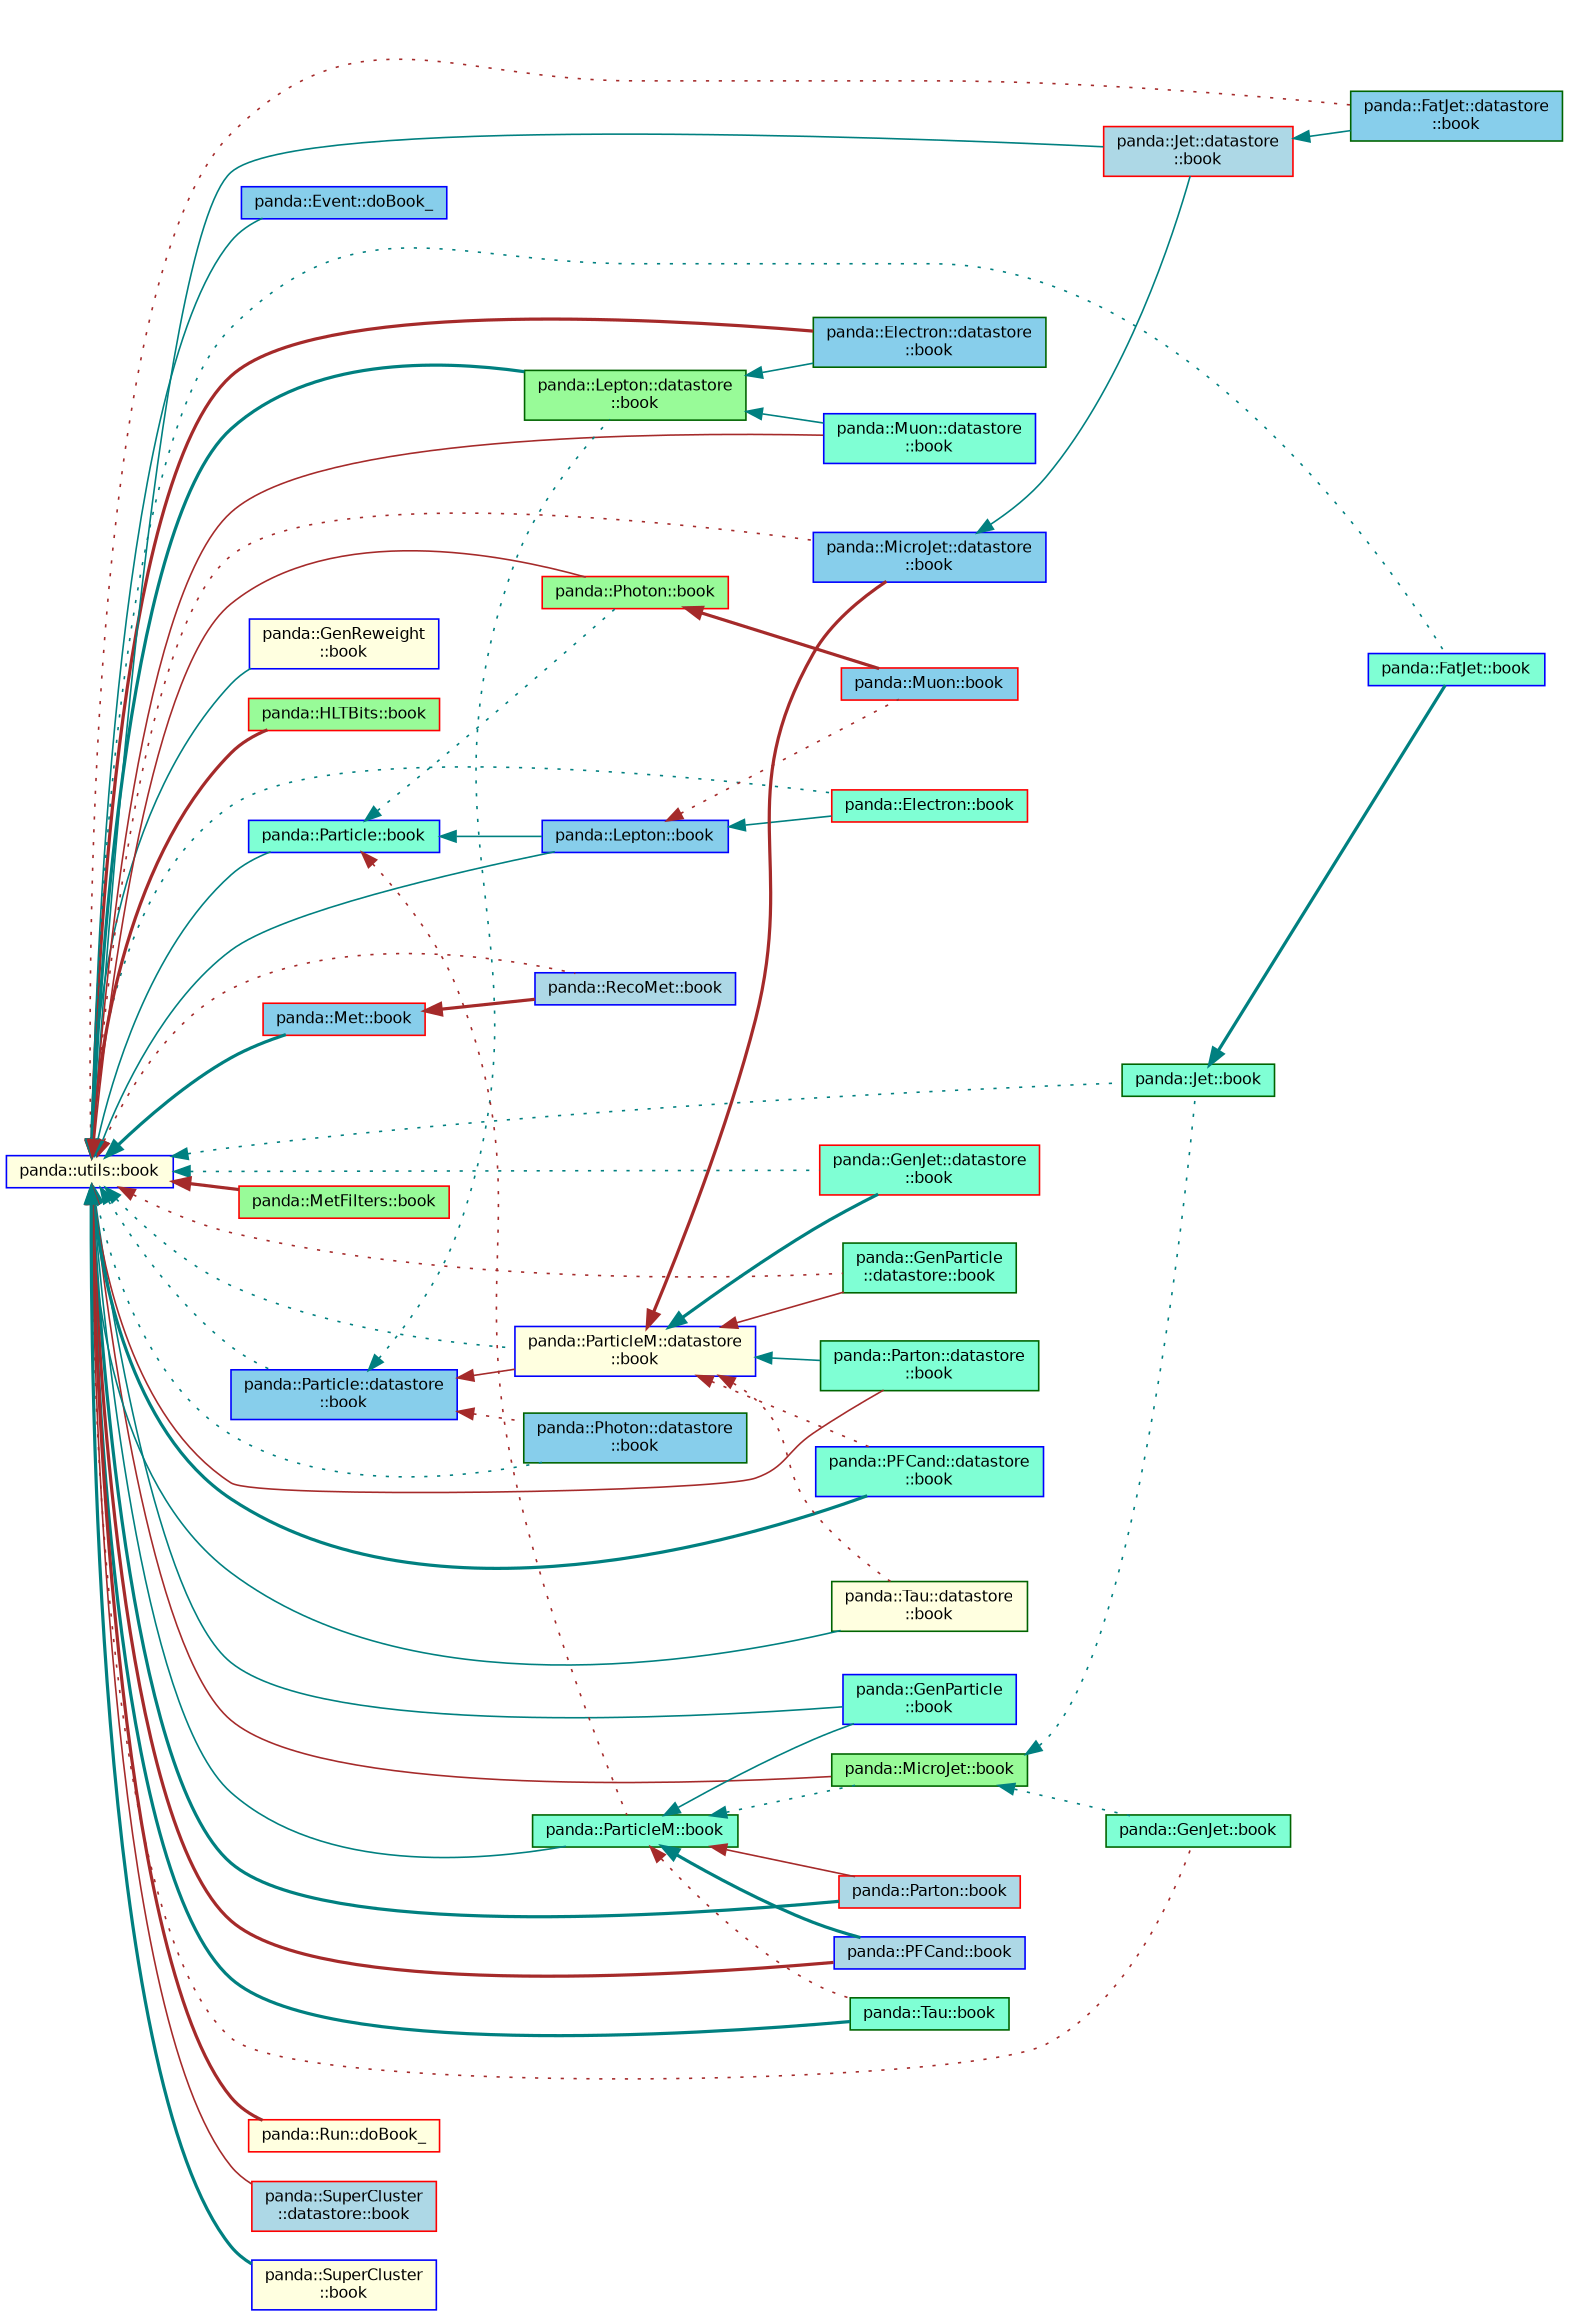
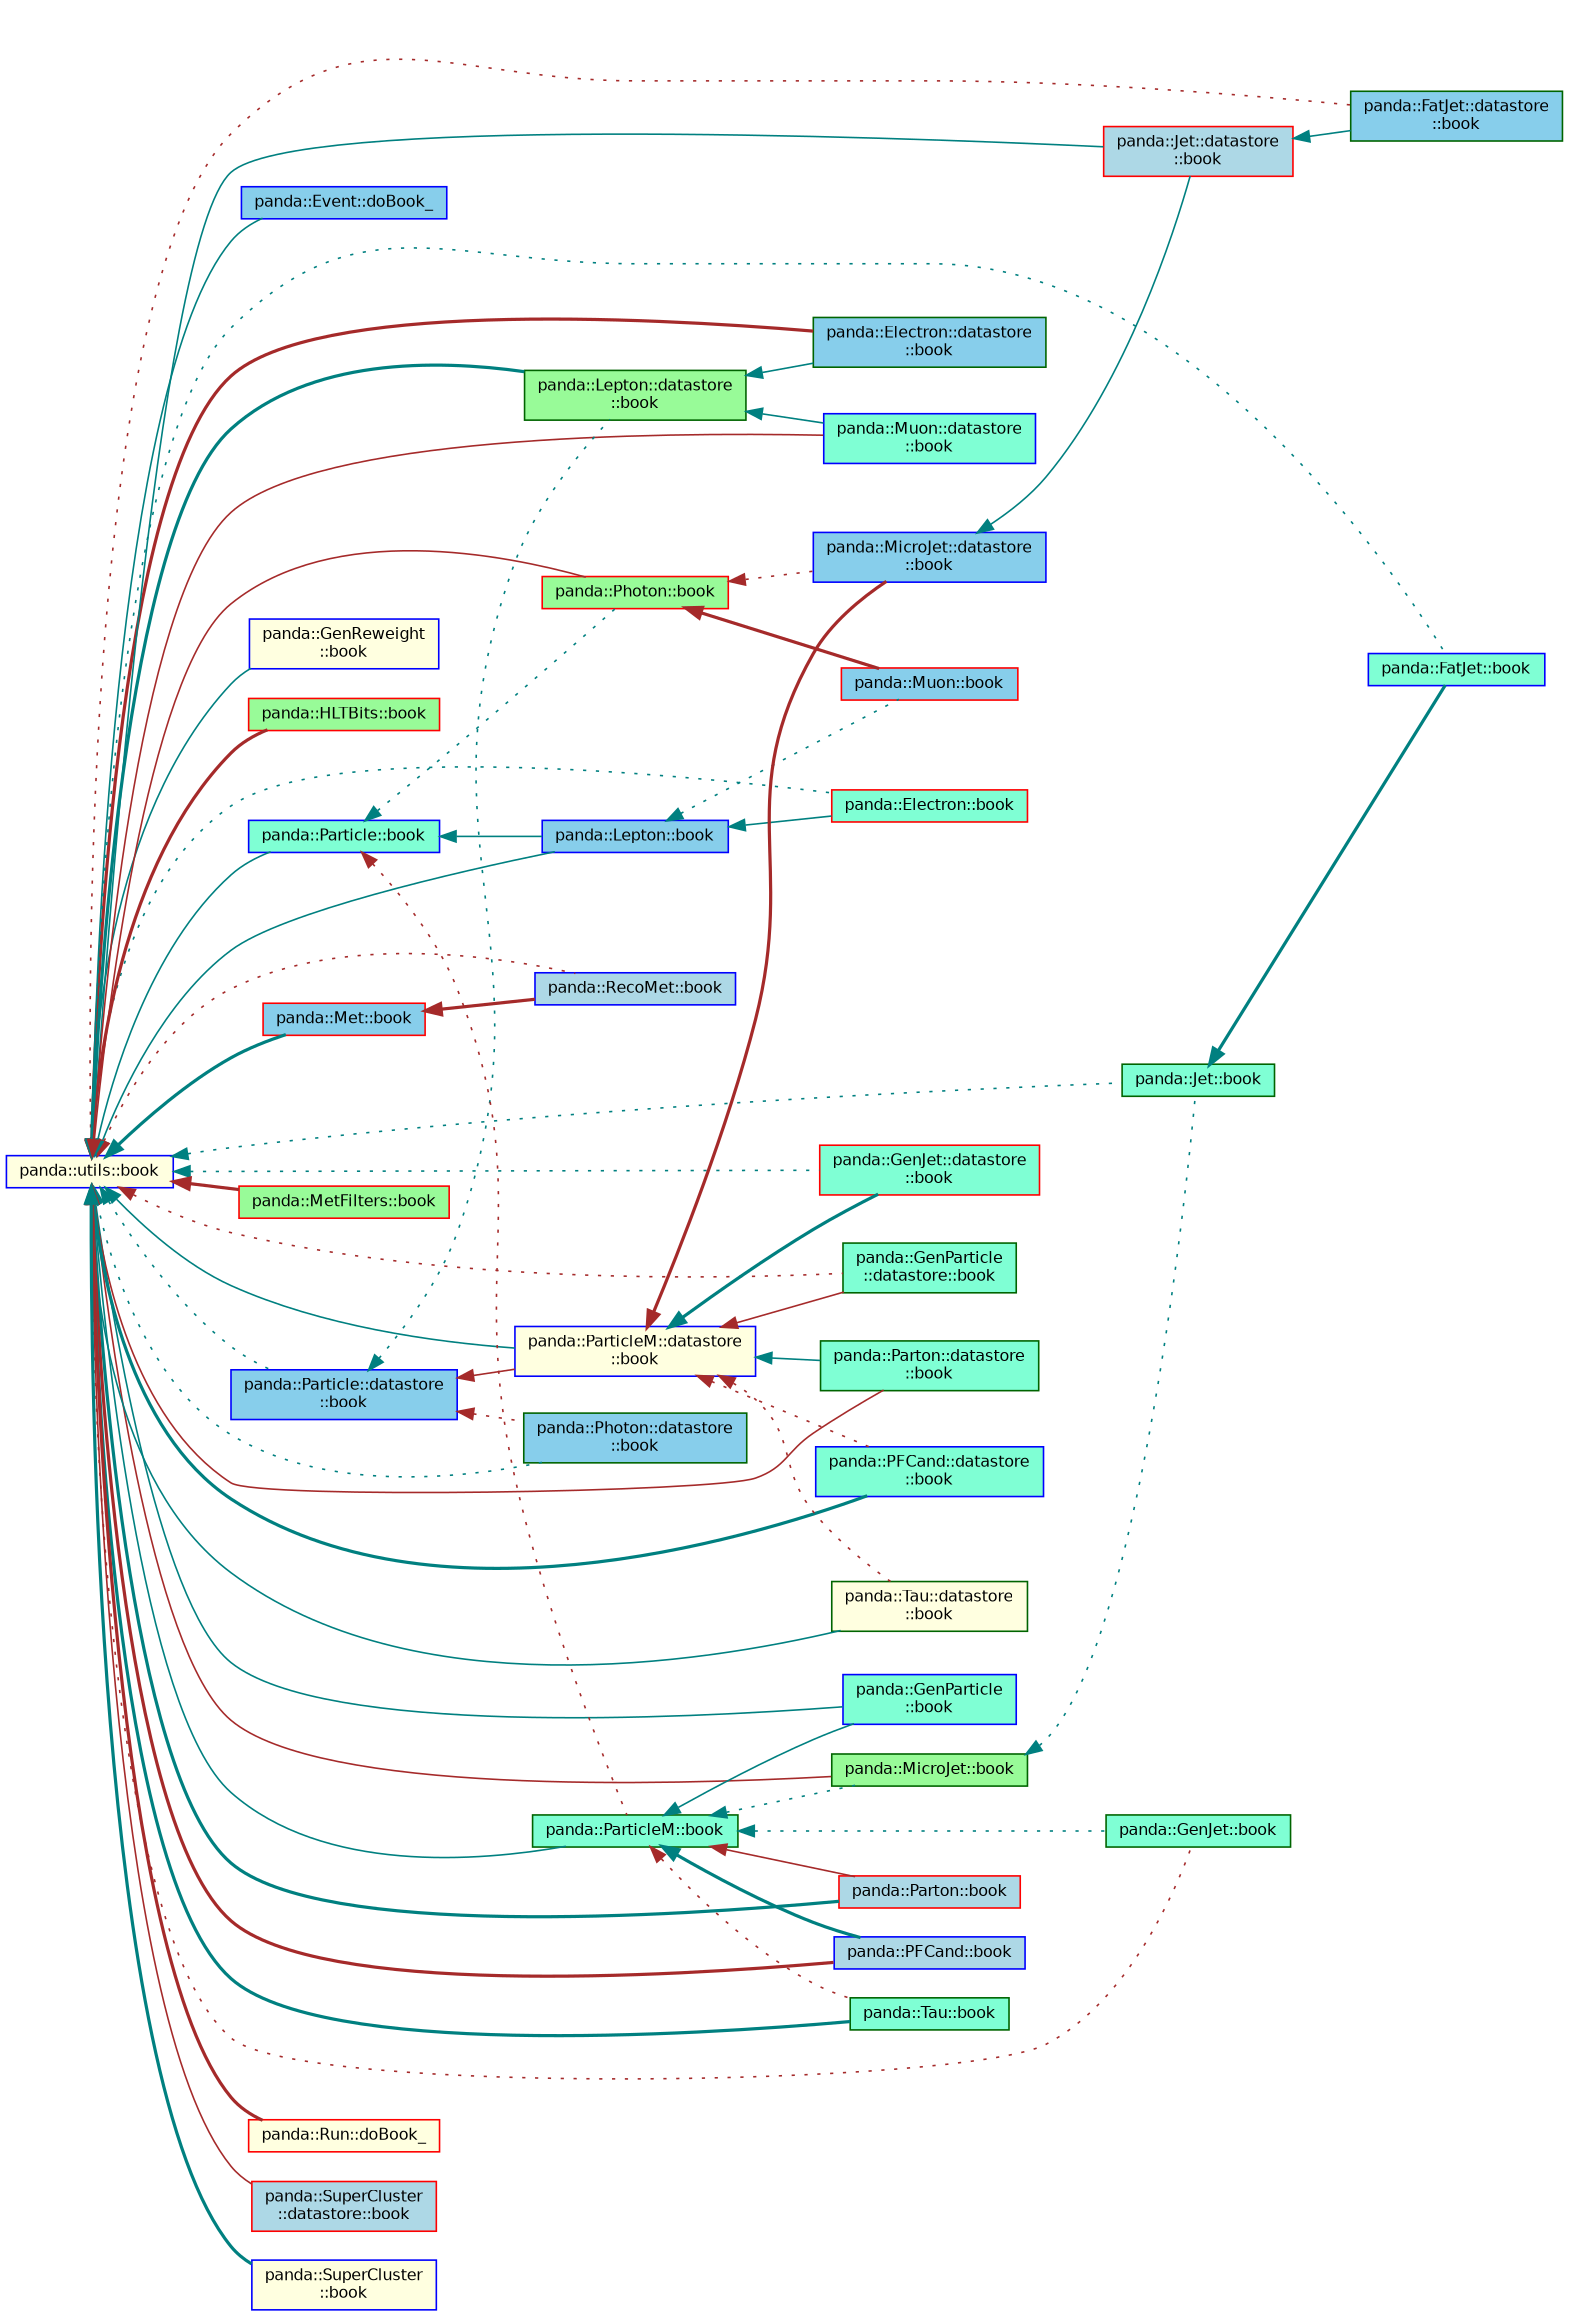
edge "panda::MicroJet::datastore ::book" -> "panda::utils::book": now "panda::MicroJet::datastore ::book" -> "panda::Photon::book"
edge "panda::Muon::book" -> "panda::Lepton::book": color brown -> teal
edge "panda::ParticleM::datastore ::book" -> "panda::utils::book": style dotted -> solid
edge "panda::GenJet::book" -> "panda::MicroJet::book": now "panda::GenJet::book" -> "panda::ParticleM::book"
